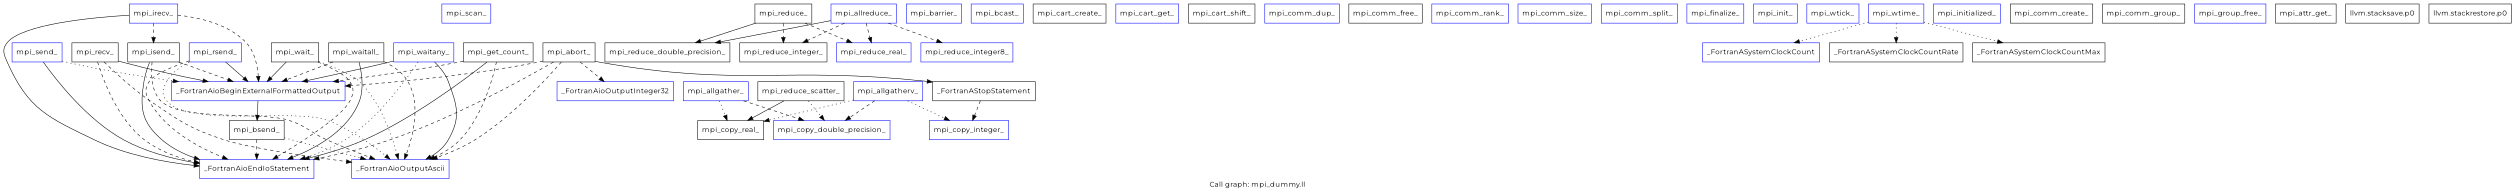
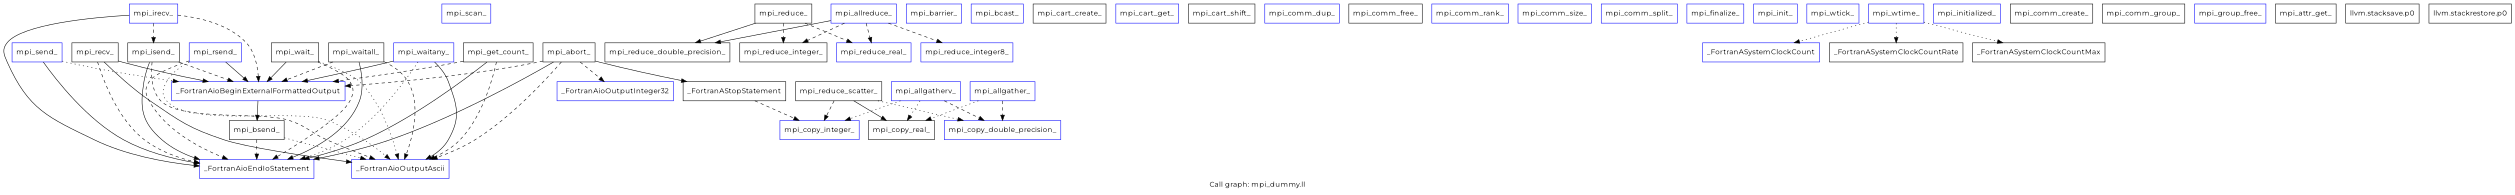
edge "mpi_reduce_scatter_" -> "mpi_copy_integer_": added
edge "mpi_abort_" -> "_FortranAioEndIoStatement": style dashed -> solid
edge "mpi_recv_" -> "_FortranAioOutputAscii": style dashed -> solid
